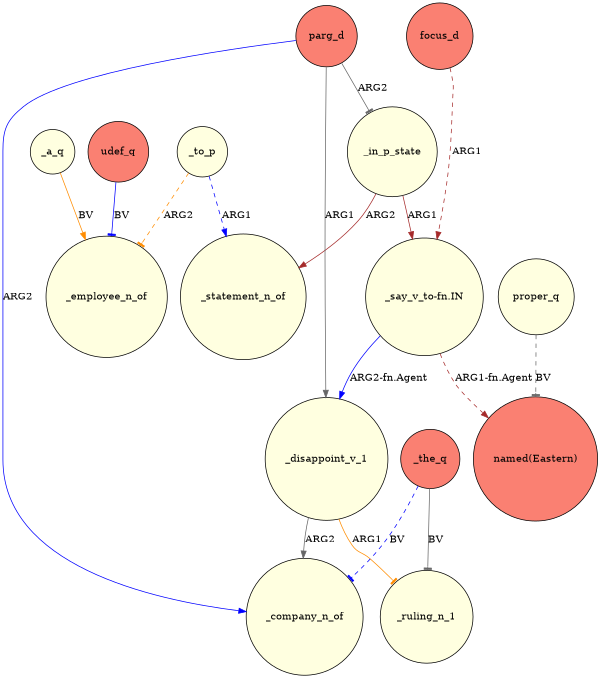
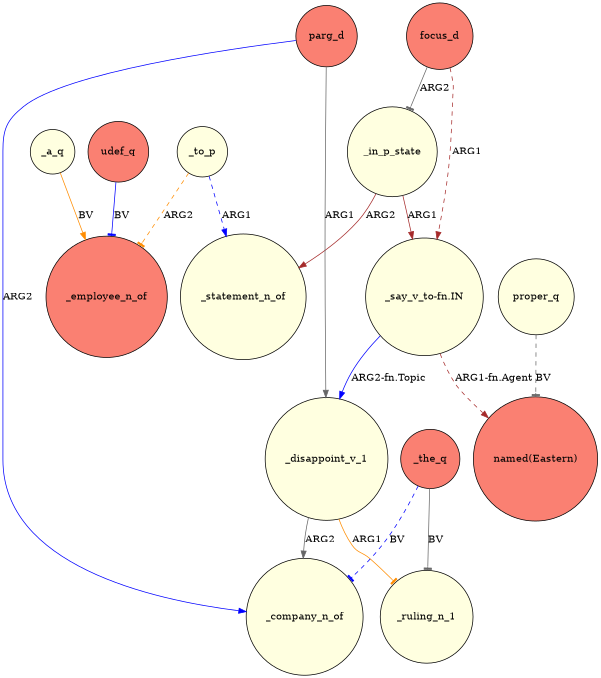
edge "parg_d" -> "_in_p_state": now "focus_d" -> "_in_p_state"
node "_employee_n_of": fillcolor lightyellow -> salmon
edge "_say_v_to-fn.IN" -> "_disappoint_v_1": label "ARG2-fn.Agent" -> "ARG2-fn.Topic"
